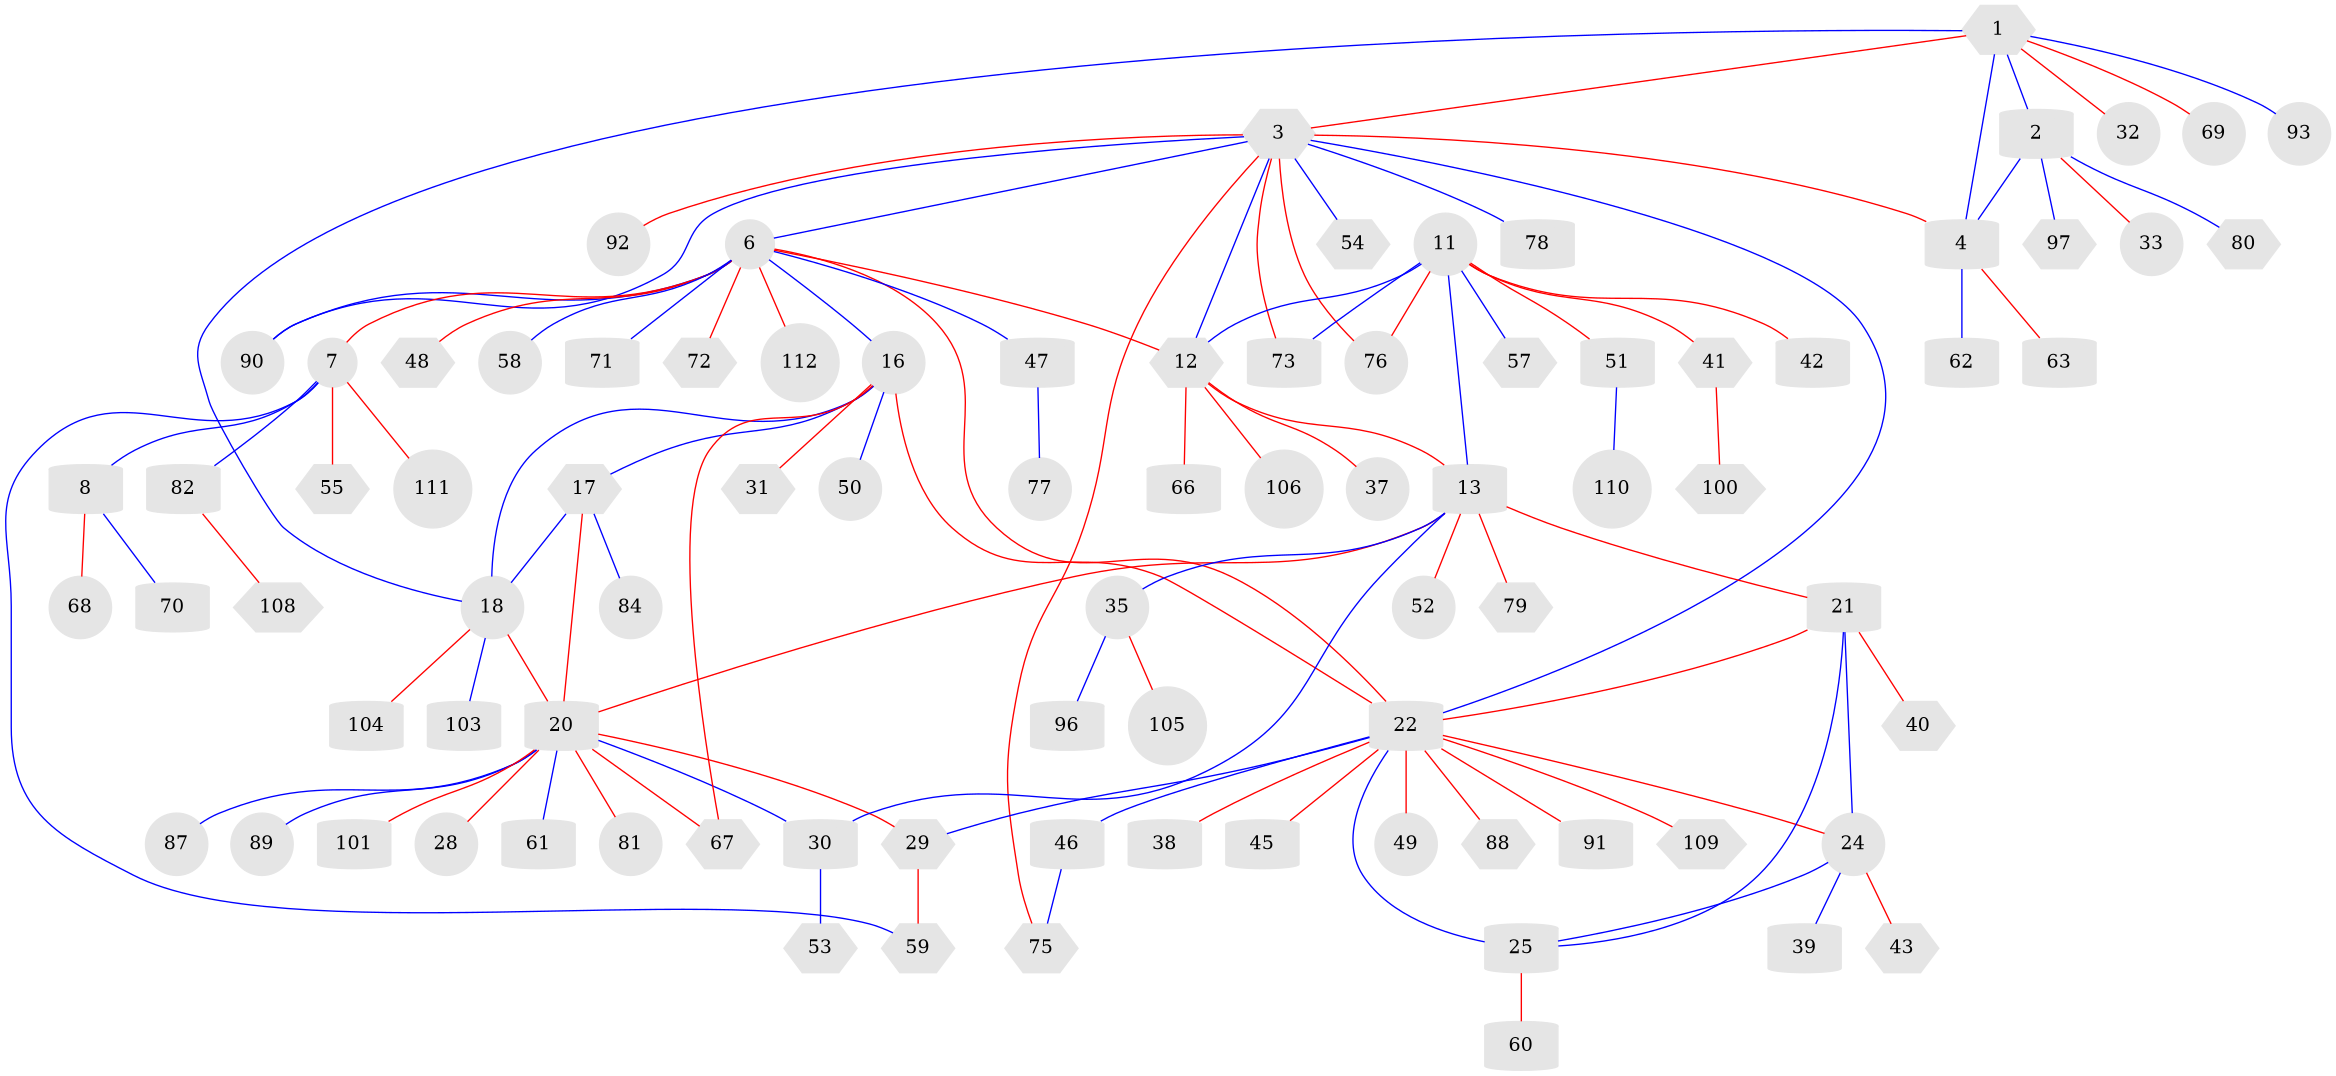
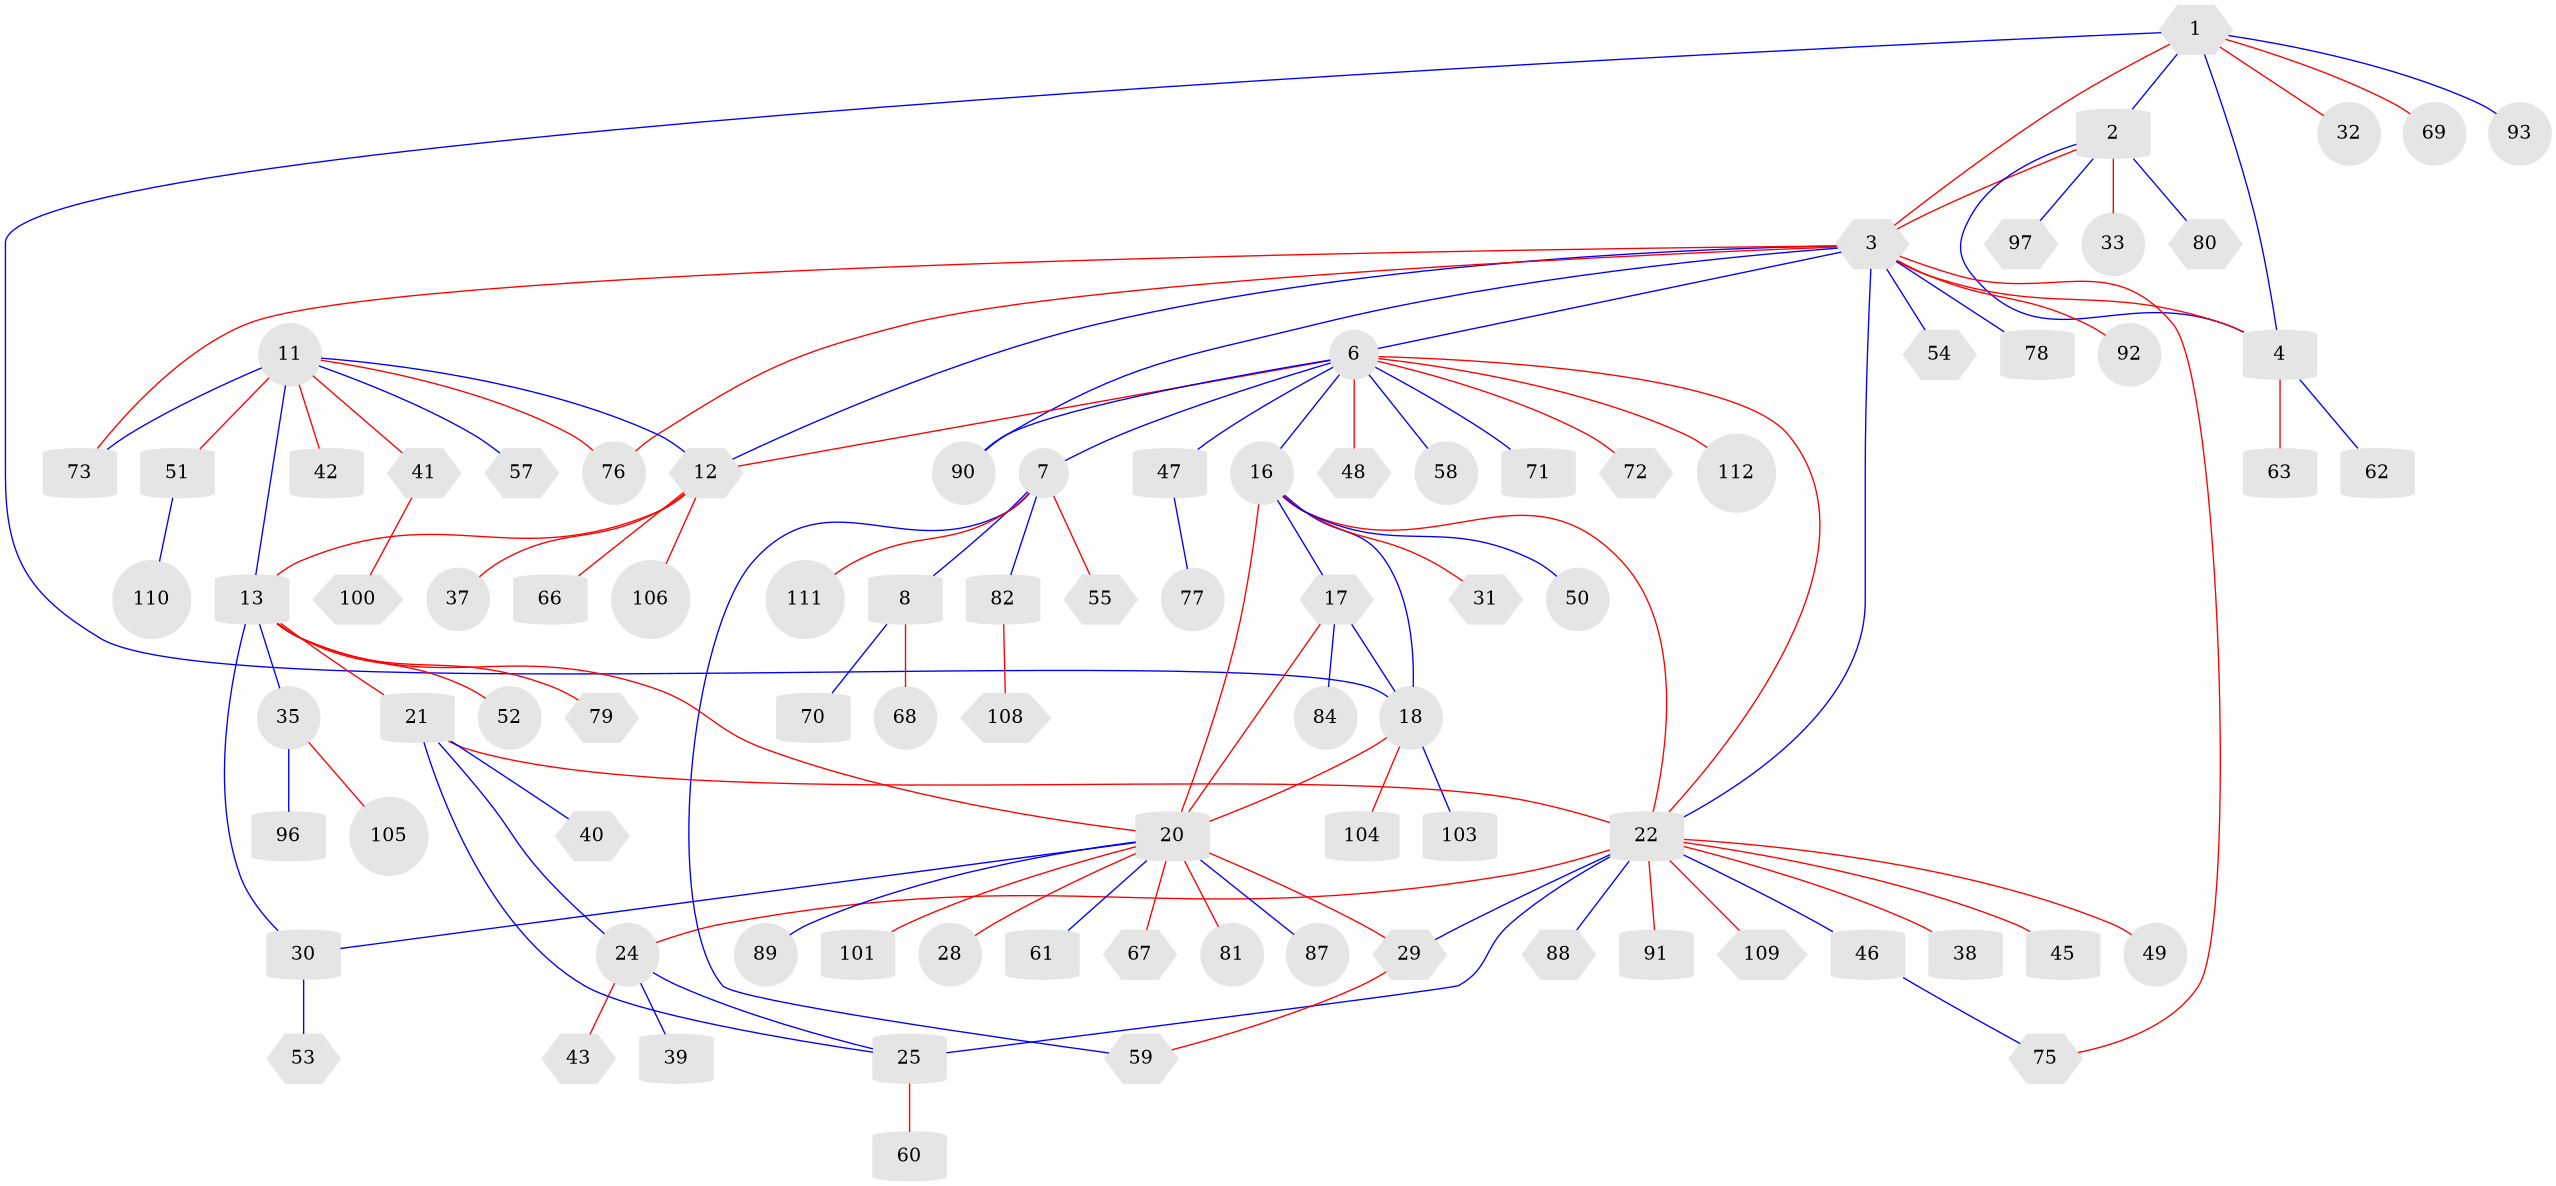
edge "2" -- "3": added
edge "6" -- "7": color red -> blue
edge "16" -- "67": now "16" -- "20"
edge "21" -- "40": color red -> blue
edge "22" -- "88": color red -> blue
